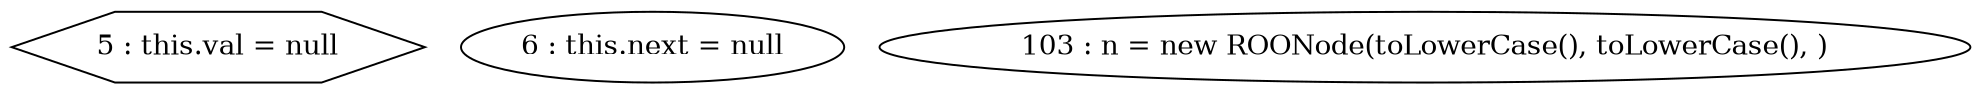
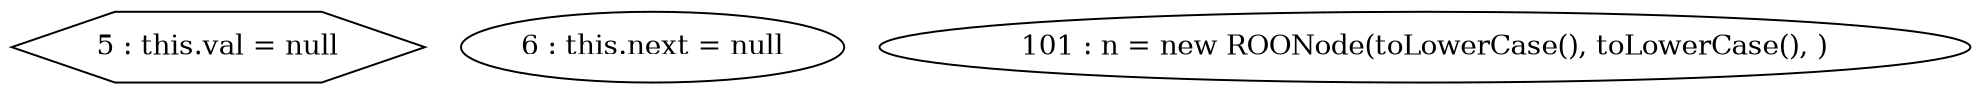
node "103 : n = new ROONode(toLowerCase(), toLowerCase(), )": label "103 : n = new ROONode(toLowerCase(), toLowerCase(), )" -> "101 : n = new ROONode(toLowerCase(), toLowerCase(), )"
